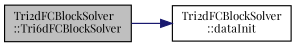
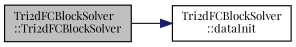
node "Tri2dFCBlockSolver ::Tri6dFCBlockSolver": label "Tri2dFCBlockSolver ::Tri6dFCBlockSolver" -> "Tri2dFCBlockSolver ::Tri2dFCBlockSolver"
